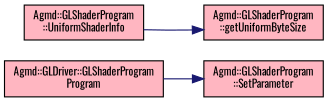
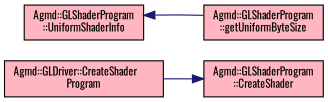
edge "Agmd::GLShaderProgram ::UniformShaderInfo" -> "Agmd::GLShaderProgram ::getUniformByteSize": reversed
node "Agmd::GLDriver::GLShaderProgram Program": label "Agmd::GLDriver::GLShaderProgram Program" -> "Agmd::GLDriver::CreateShader Program"
node "Agmd::GLShaderProgram ::SetParameter": label "Agmd::GLShaderProgram ::SetParameter" -> "Agmd::GLShaderProgram ::CreateShader"
